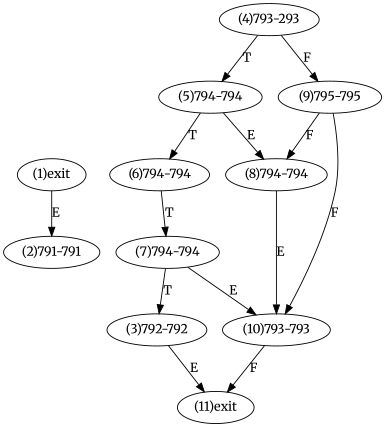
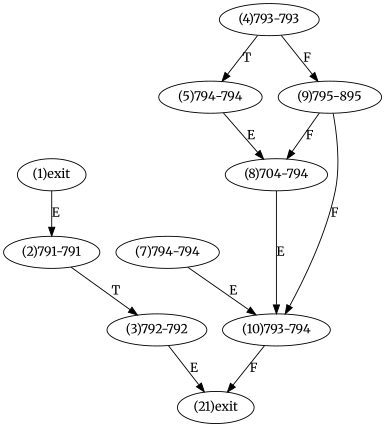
node "(4)793-293": label "(4)793-293" -> "(4)793-793"
node "(9)795-795": label "(9)795-795" -> "(9)795-895"
node "(6)794-794": removed
node "(8)794-794": label "(8)794-794" -> "(8)704-794"
edge "(7)794-794" -> "(3)792-792": now "(2)791-791" -> "(3)792-792"
node "(10)793-793": label "(10)793-793" -> "(10)793-794"
node "(11)exit": label "(11)exit" -> "(21)exit"
